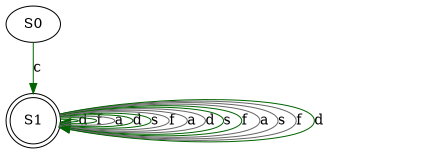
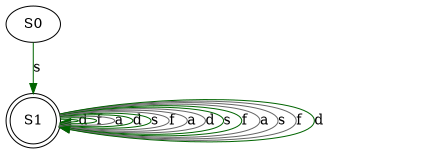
edge "S0" -> "S1": label "c" -> "s"
